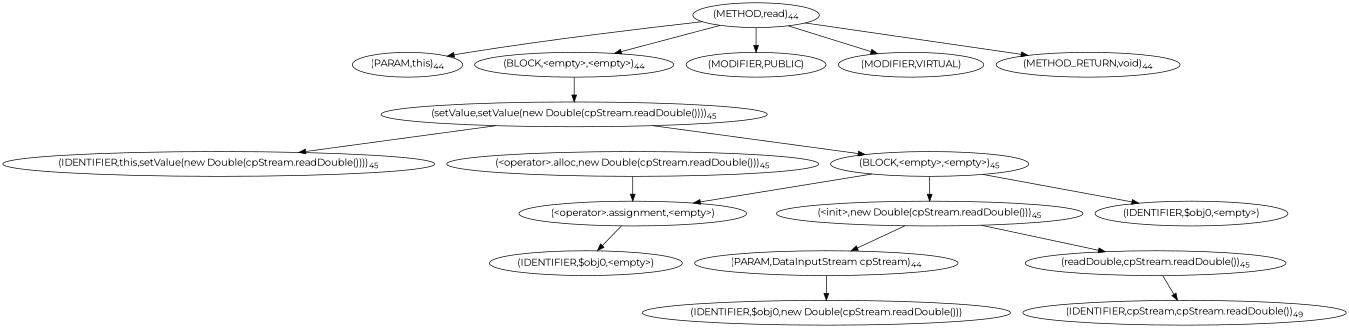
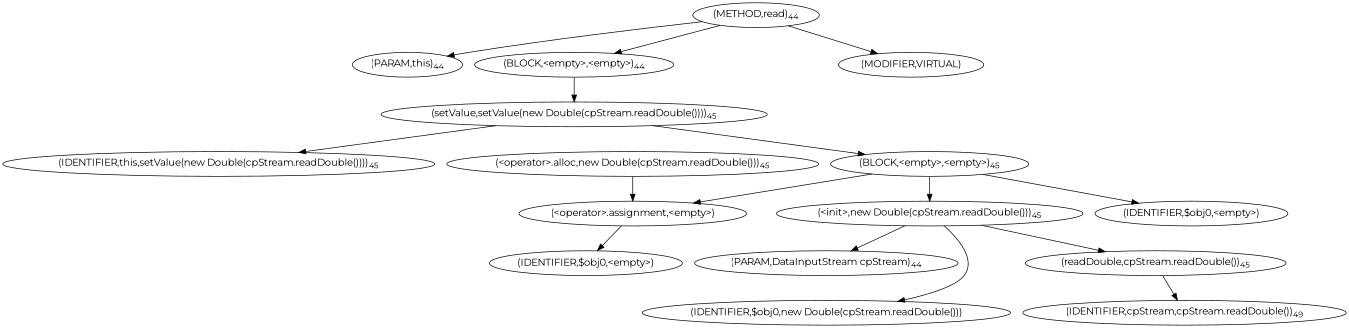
node "(MODIFIER,PUBLIC)": removed
node "(METHOD_RETURN,void)": removed
edge "(PARAM,DataInputStream cpStream)" -> "(IDENTIFIER,$obj0,new Double(cpStream.readDouble()))": now "(<init>,new Double(cpStream.readDouble()))" -> "(IDENTIFIER,$obj0,new Double(cpStream.readDouble()))"
